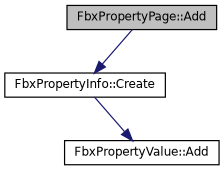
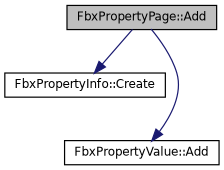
edge "FbxPropertyInfo::Create" -> "FbxPropertyValue::Add": now "FbxPropertyPage::Add" -> "FbxPropertyValue::Add"
